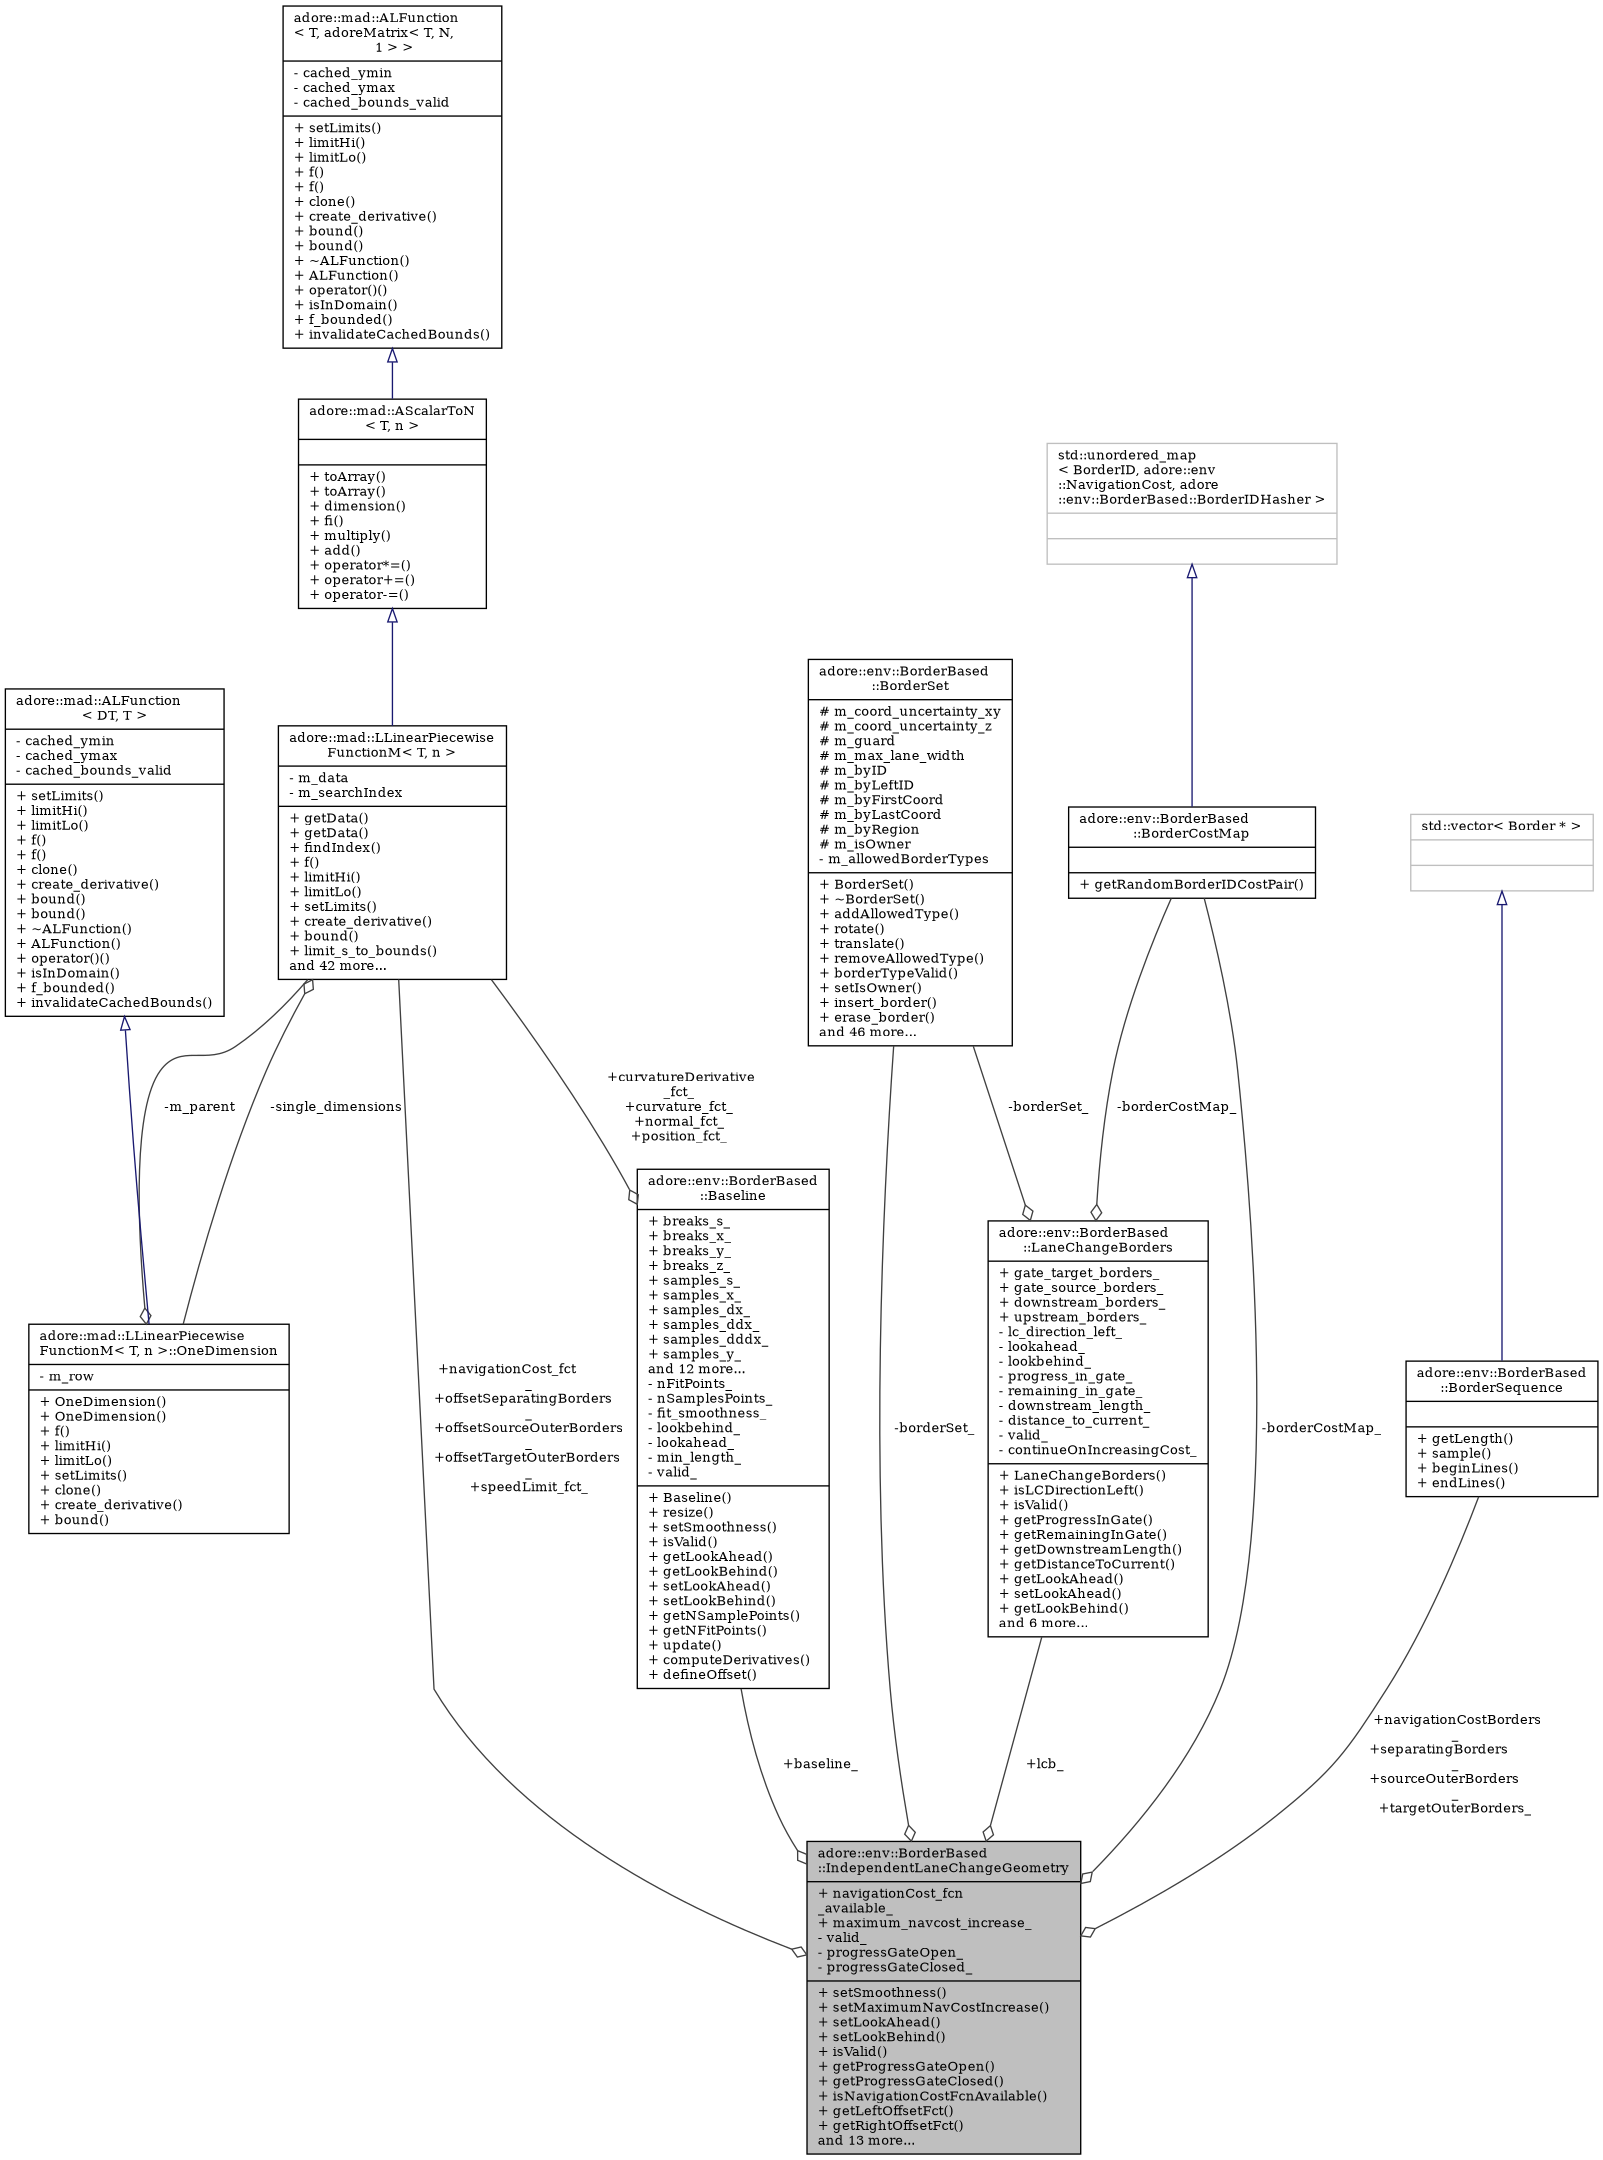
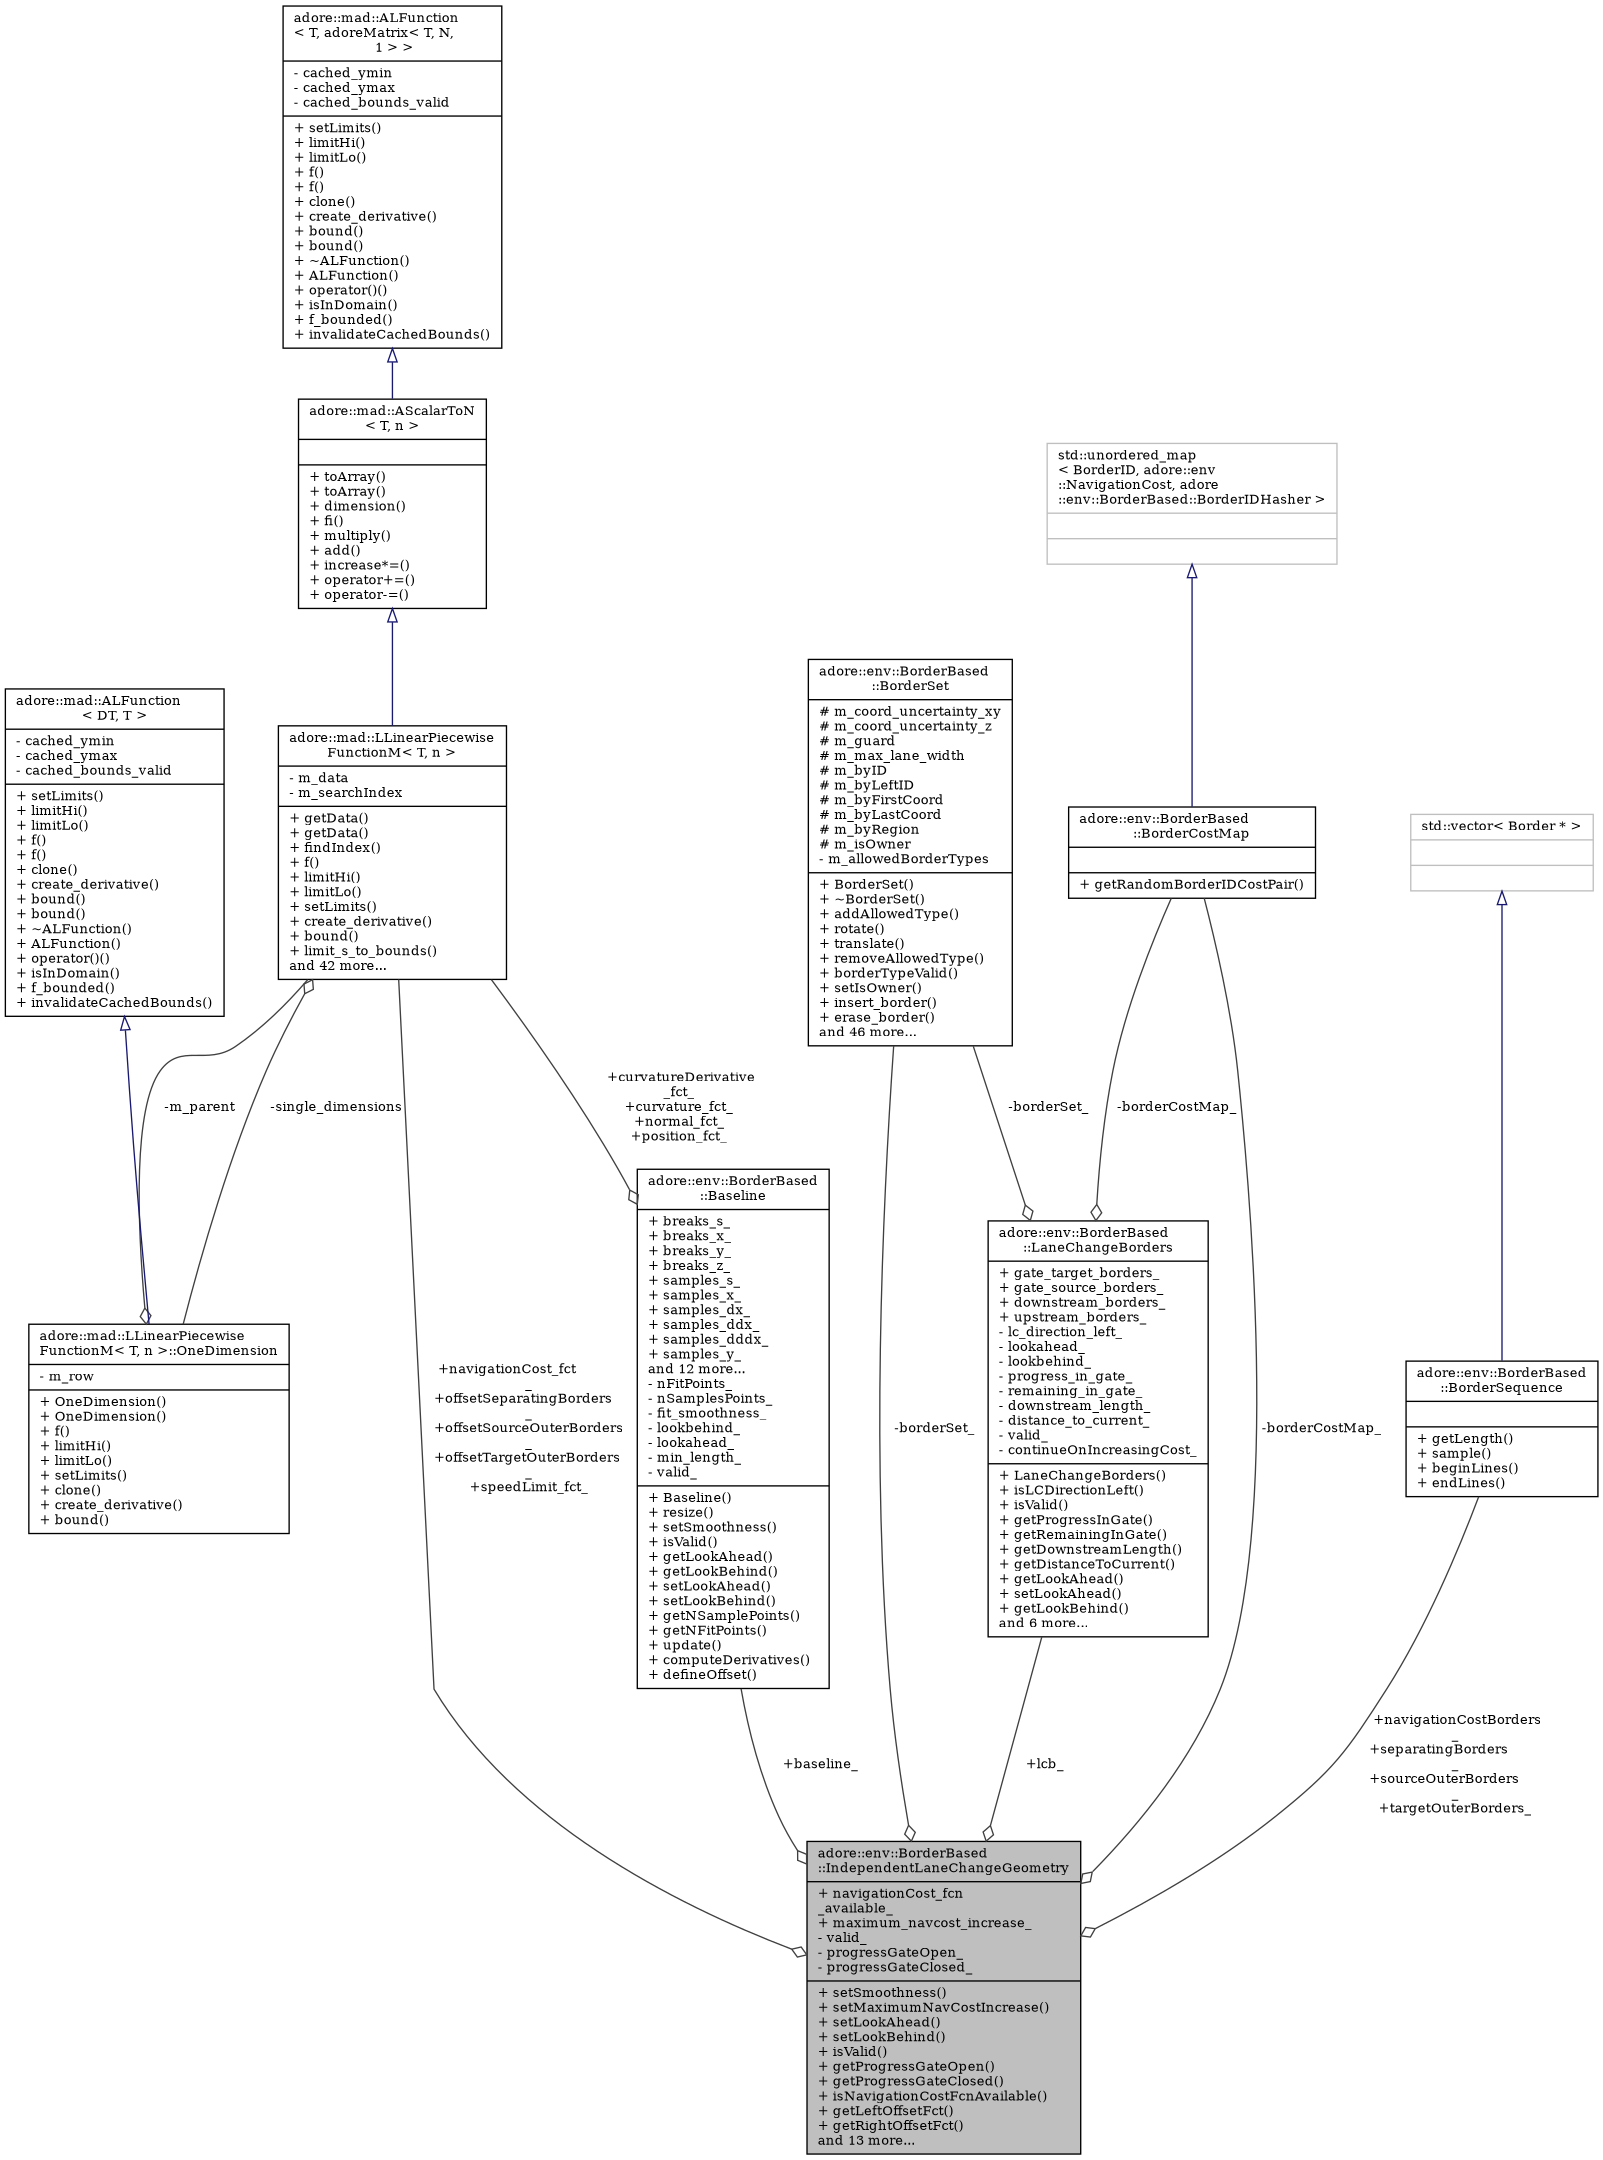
node "adore::mad::AScalarToN": text "+ operator*=()" -> "+ increase*=()"
